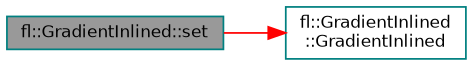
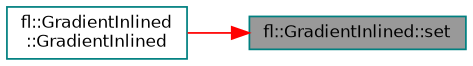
edge "fl::GradientInlined::set" -> "fl::GradientInlined ::GradientInlined": reversed
